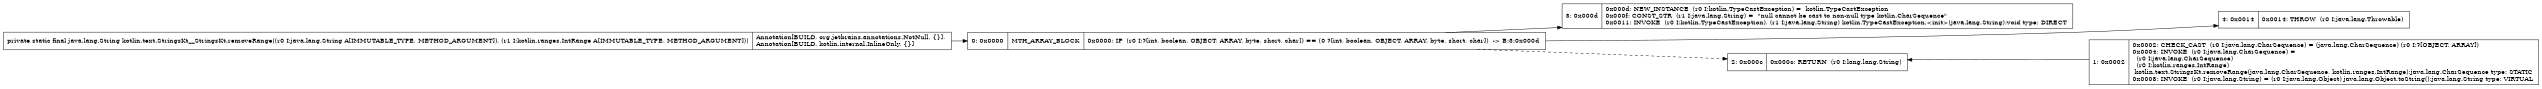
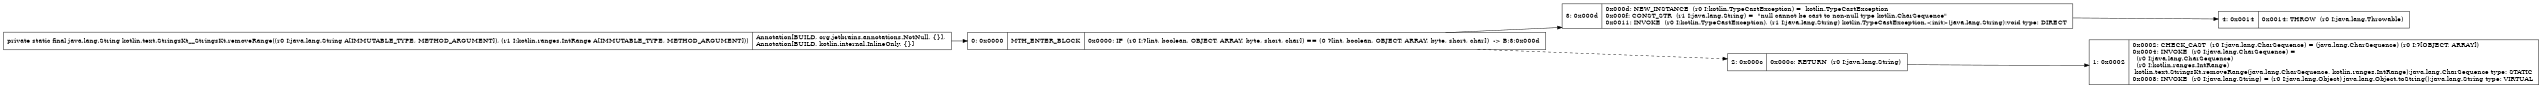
edge "0: 0x0000" -> "4: 0x0014": now "3: 0x000d" -> "4: 0x0014"
node "0: 0x0000": text "MTH_ARRAY_BLOCK" -> "MTH_ENTER_BLOCK"
edge "1: 0x0002" -> "2: 0x000c": reversed
node "2: 0x000c": text "0x000c: RETURN  (r0 I:lang.lang.String)" -> "0x000c: RETURN  (r0 I:java.lang.String)"
